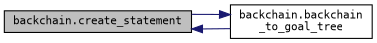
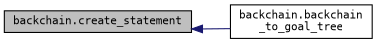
edge "backchain.create_statement" -> "backchain.backchain _to_goal_tree": removed
